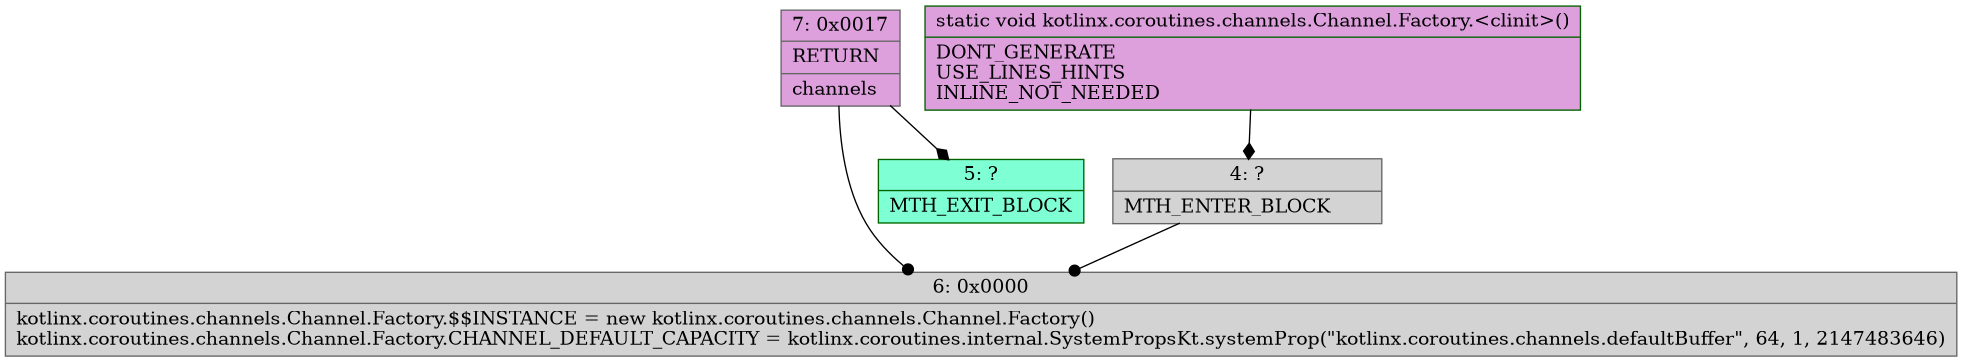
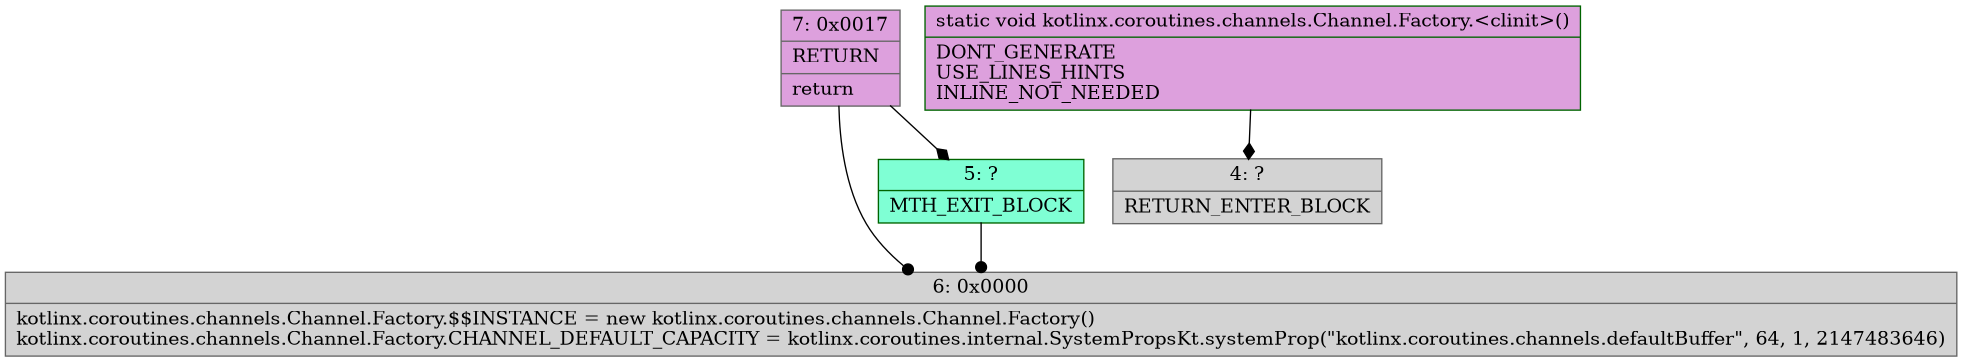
node "7: 0x0017": text "channels" -> "return"
node "4: ?": text "MTH_ENTER_BLOCK" -> "RETURN_ENTER_BLOCK"
edge "4: ?" -> "6: 0x0000": now "5: ?" -> "6: 0x0000"
